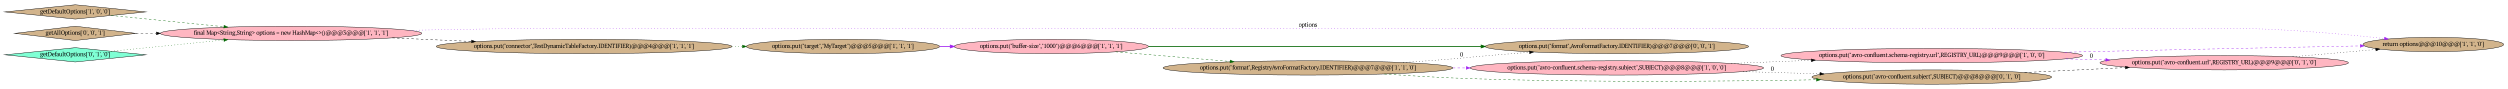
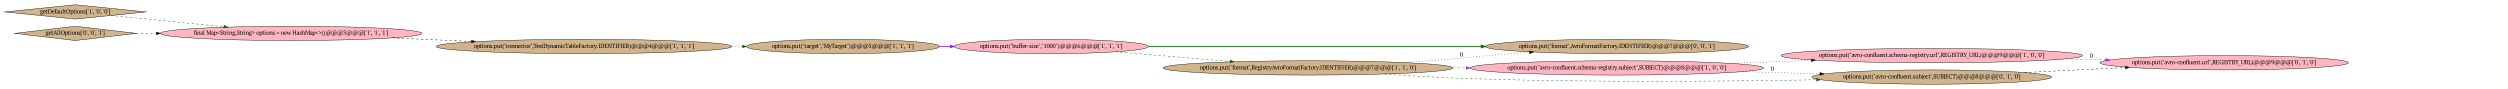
node "return options@@@10@@@['1', '1', '0']": removed
node "getDefaultOptions['0', '1', '0']": removed
